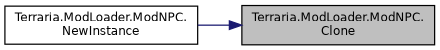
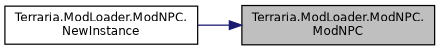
node "Terraria.ModLoader.ModNPC. Clone": label "Terraria.ModLoader.ModNPC. Clone" -> "Terraria.ModLoader.ModNPC. ModNPC"
